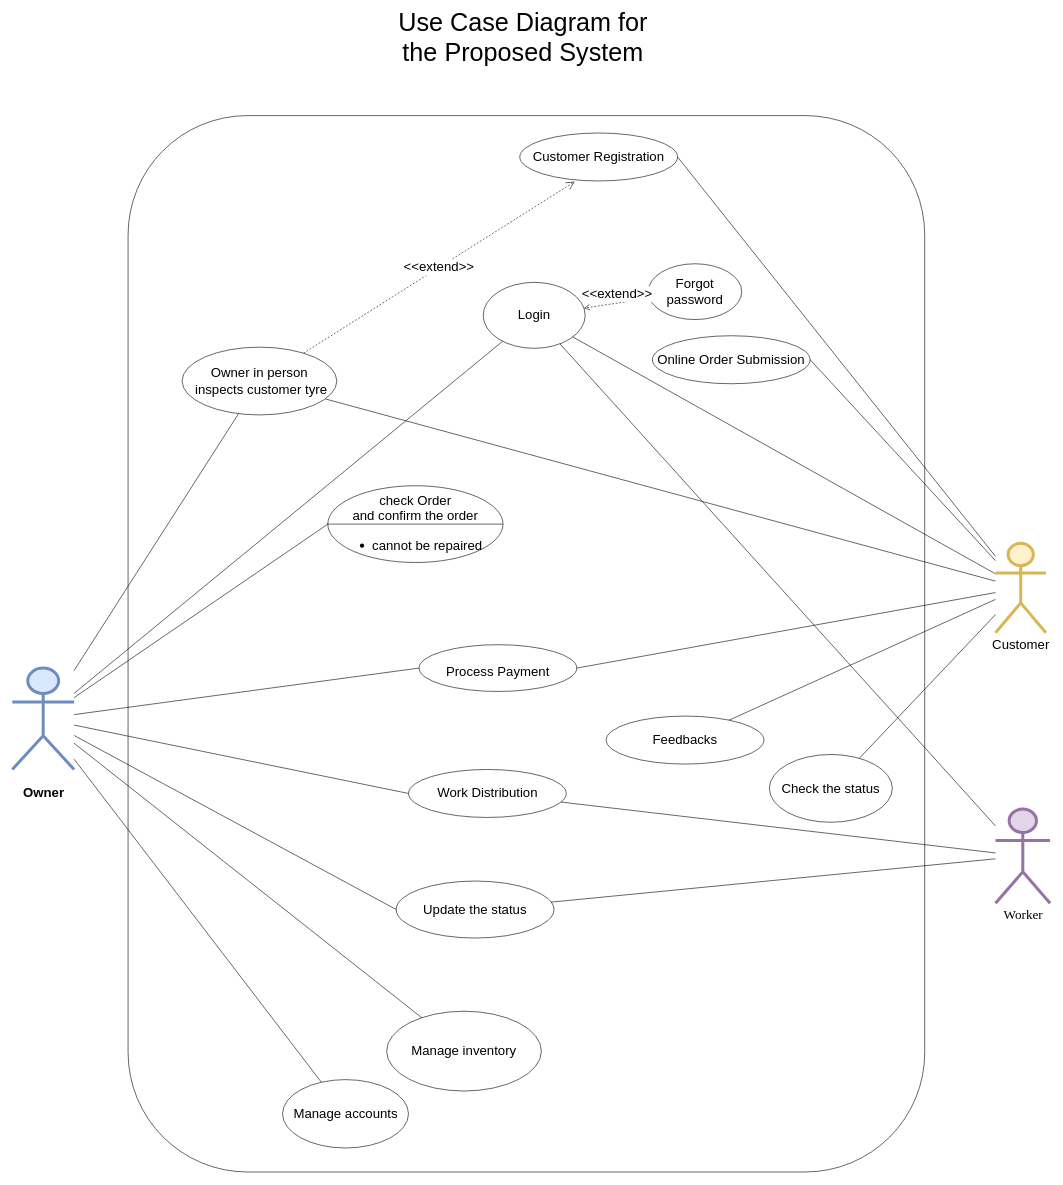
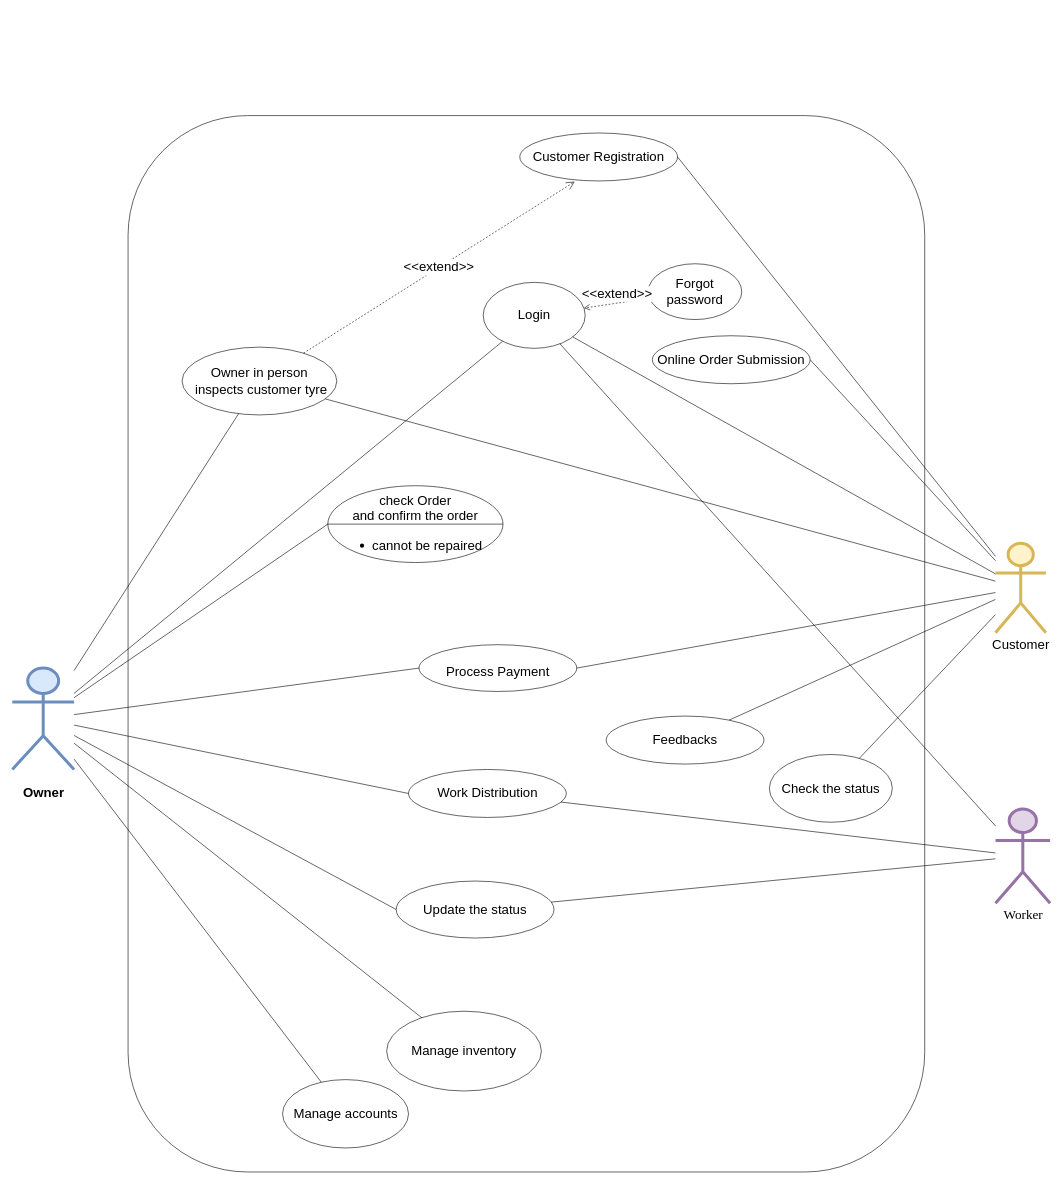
node "Use Case Diagram for the Proposed System": removed
